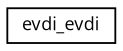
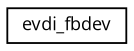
node "evdi_evdi": label "evdi_evdi" -> "evdi_fbdev"
